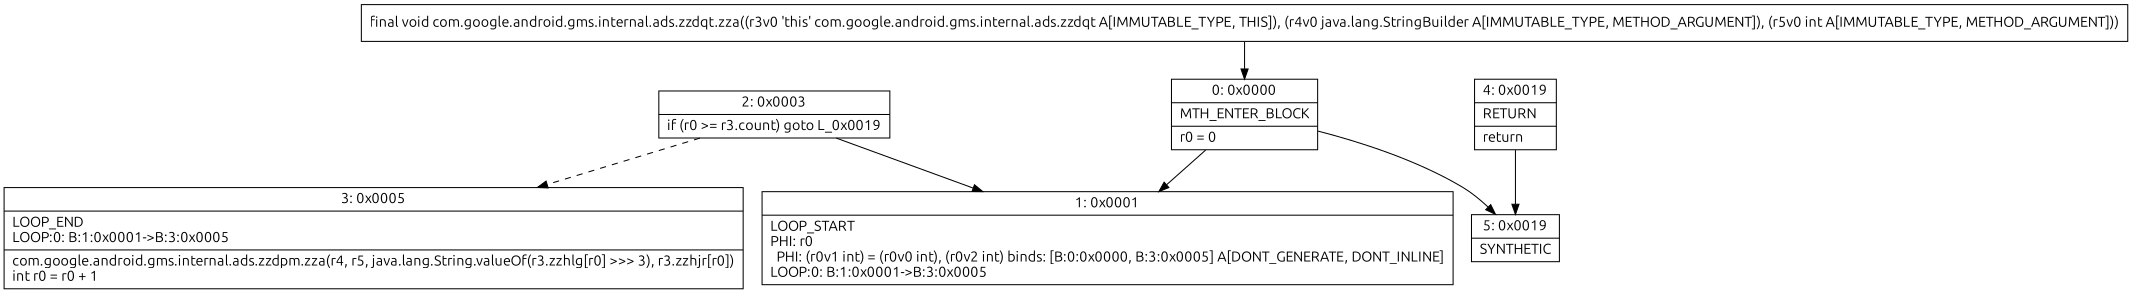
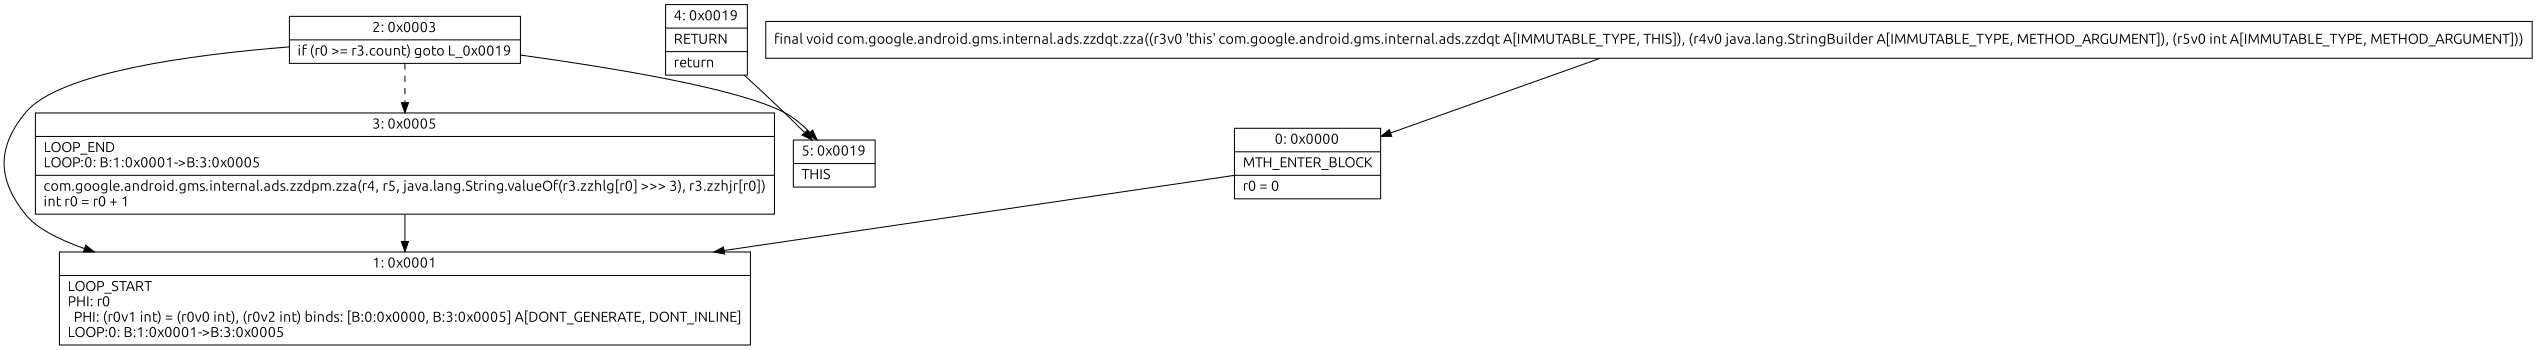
edge "0: 0x0000" -> "5: 0x0019": now "2: 0x0003" -> "5: 0x0019"
edge "3: 0x0005" -> "1: 0x0001": added
node "5: 0x0019": text "SYNTHETIC" -> "THIS"
